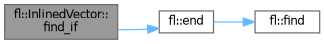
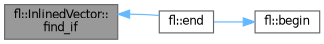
node "fl::find": label "fl::find" -> "fl::begin"
edge "fl::InlinedVector:: find_if" -> "fl::end": reversed
